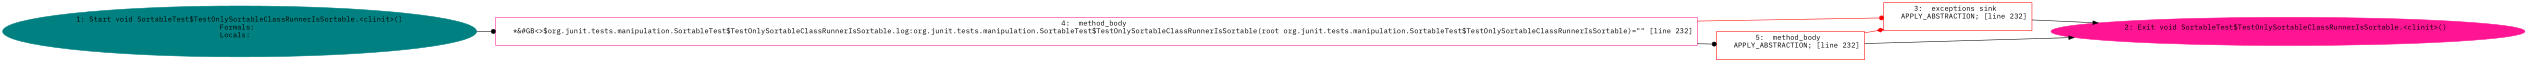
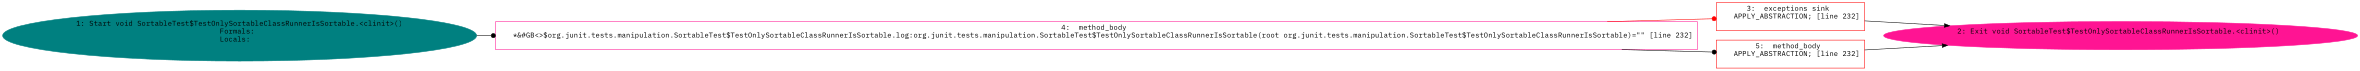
edge "5:  method_body APPLY_ABSTRACTION; [line 232]" -> "3:  exceptions sink APPLY_ABSTRACTION; [line 232]": removed
